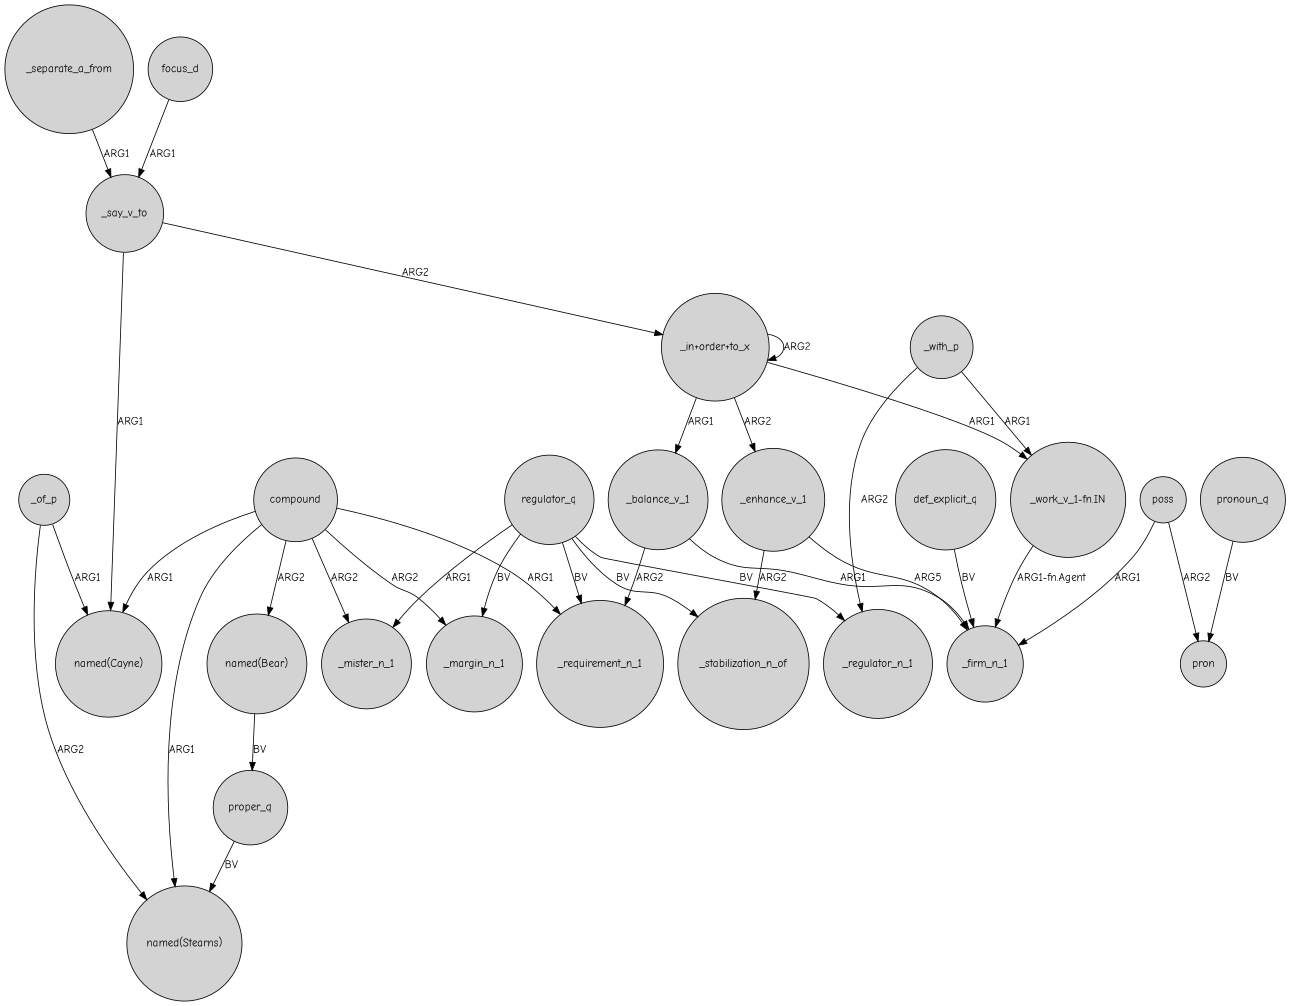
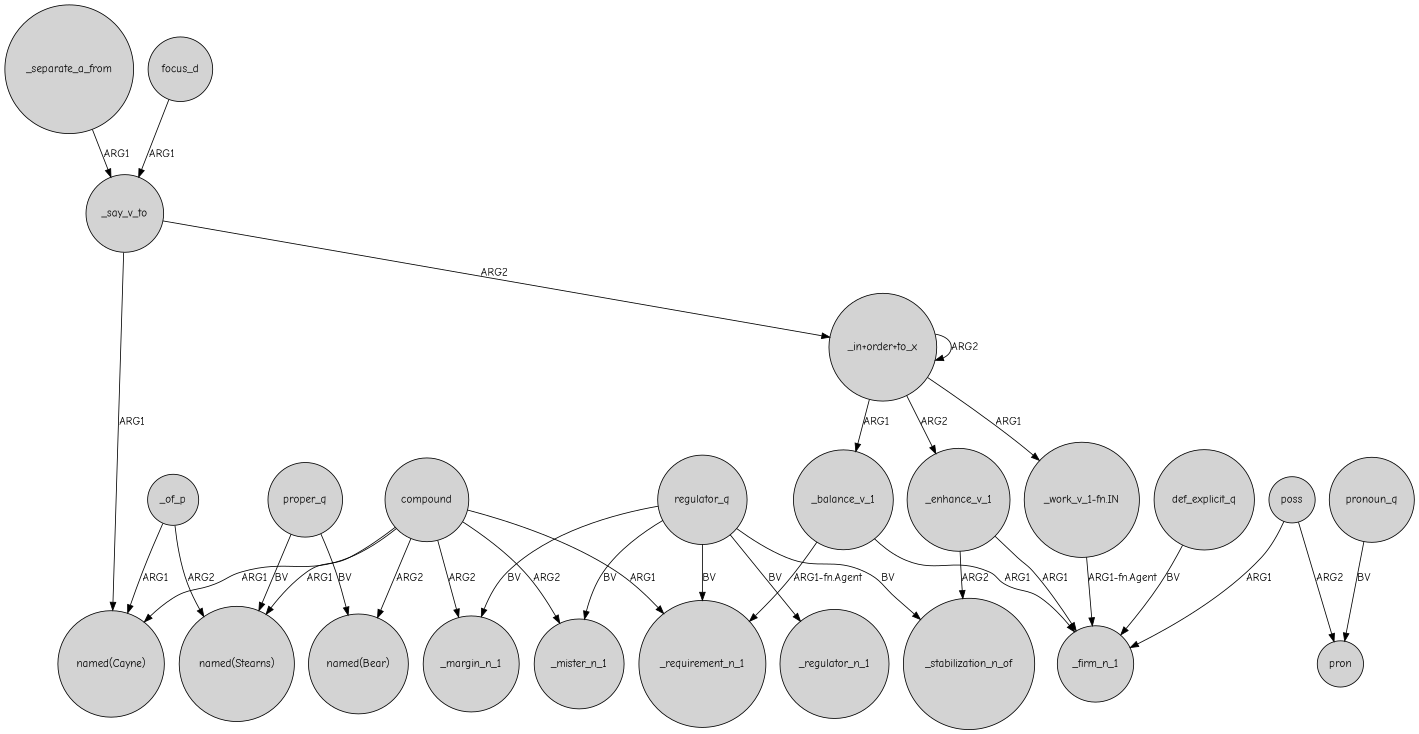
node "_with_p": removed
edge "regulator_q" -> "_mister_n_1": label "ARG1" -> "BV"
edge "_balance_v_1" -> "_requirement_n_1": label "ARG2" -> "ARG1-fn.Agent"
edge "_enhance_v_1" -> "_firm_n_1": label "ARG5" -> "ARG1"
edge "named(Bear)" -> "proper_q": reversed
